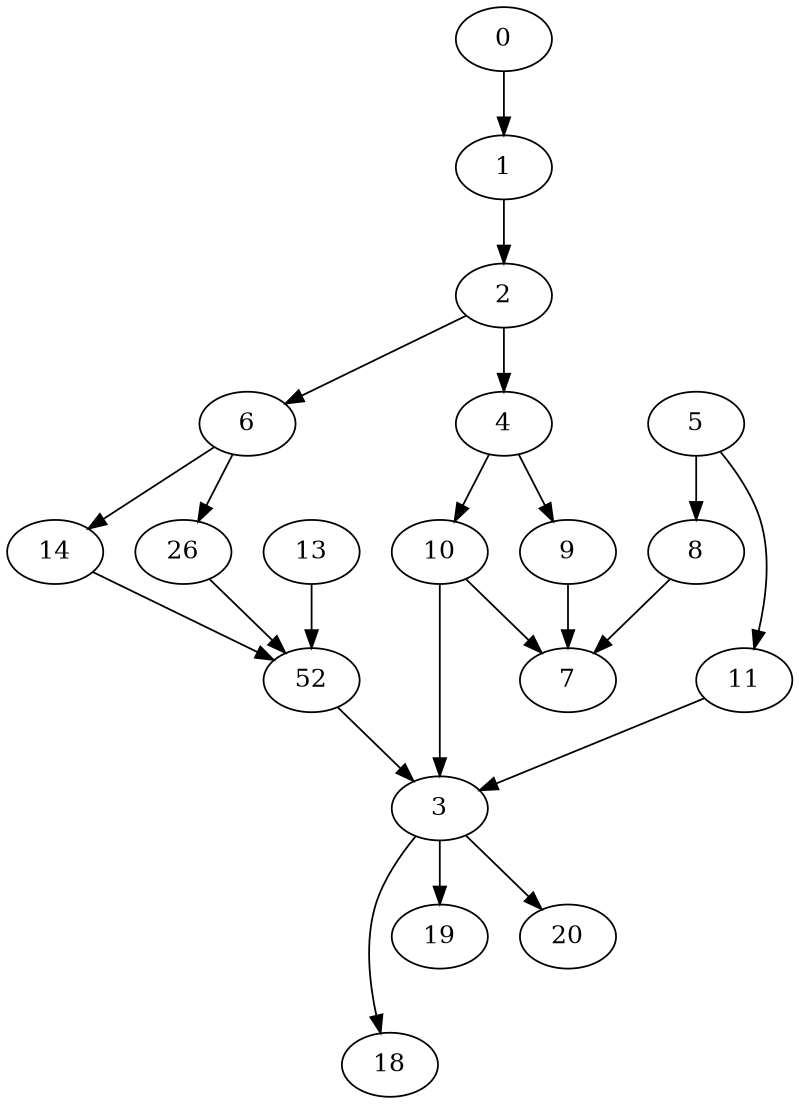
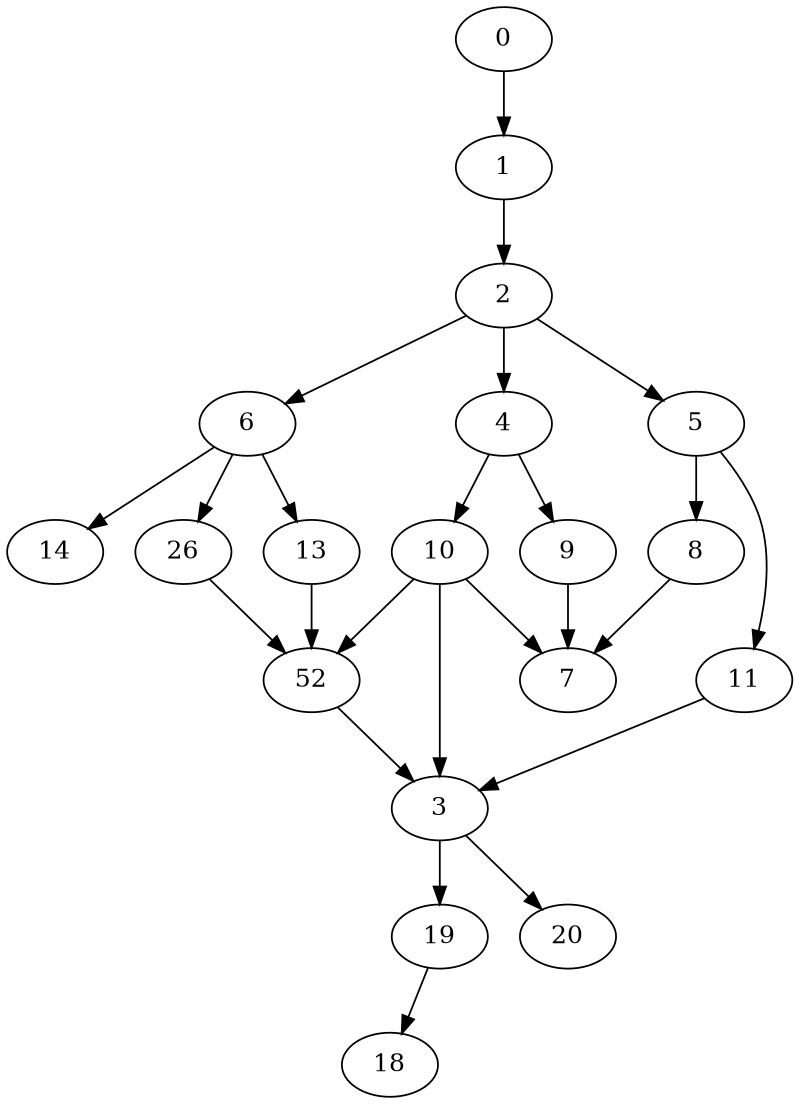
edge "2" -> "5": added
edge "6" -> "13": added
edge "14" -> "52": now "10" -> "52"
edge "3" -> "18": now "19" -> "18"
